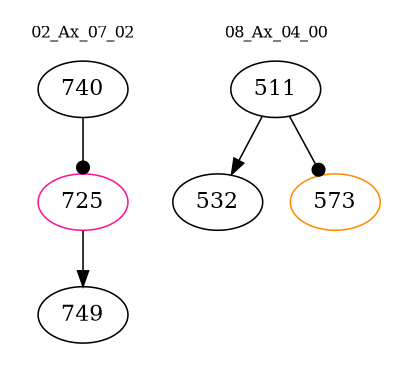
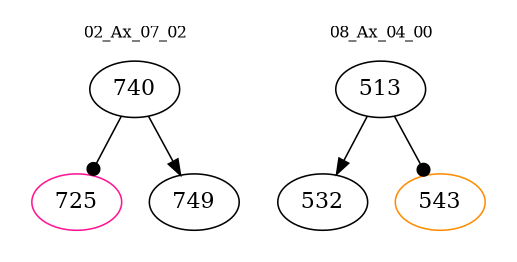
node "511": label "511" -> "513"
node "573": label "573" -> "543"
edge "725" -> "749": now "740" -> "749"
